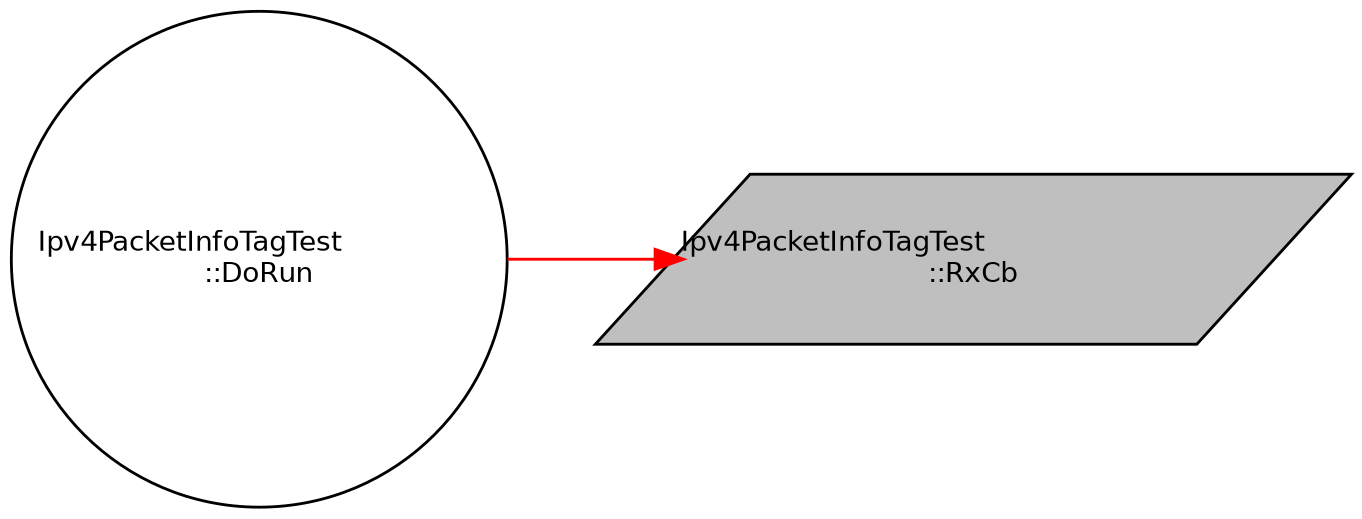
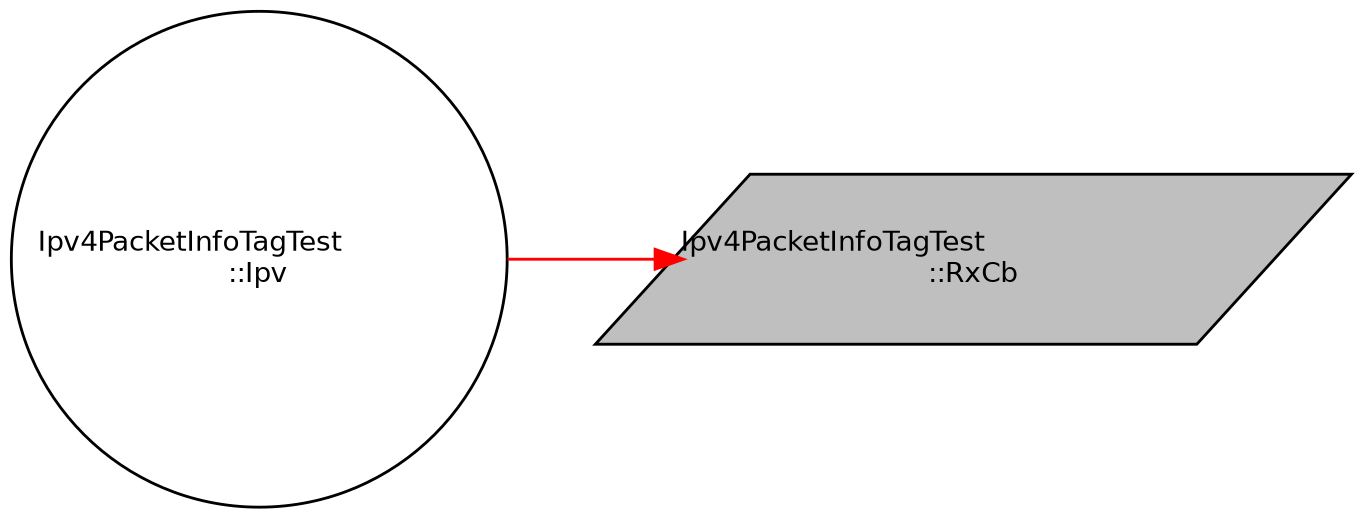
node "Ipv4PacketInfoTagTest ::DoRun": label "Ipv4PacketInfoTagTest ::DoRun" -> "Ipv4PacketInfoTagTest ::Ipv"
